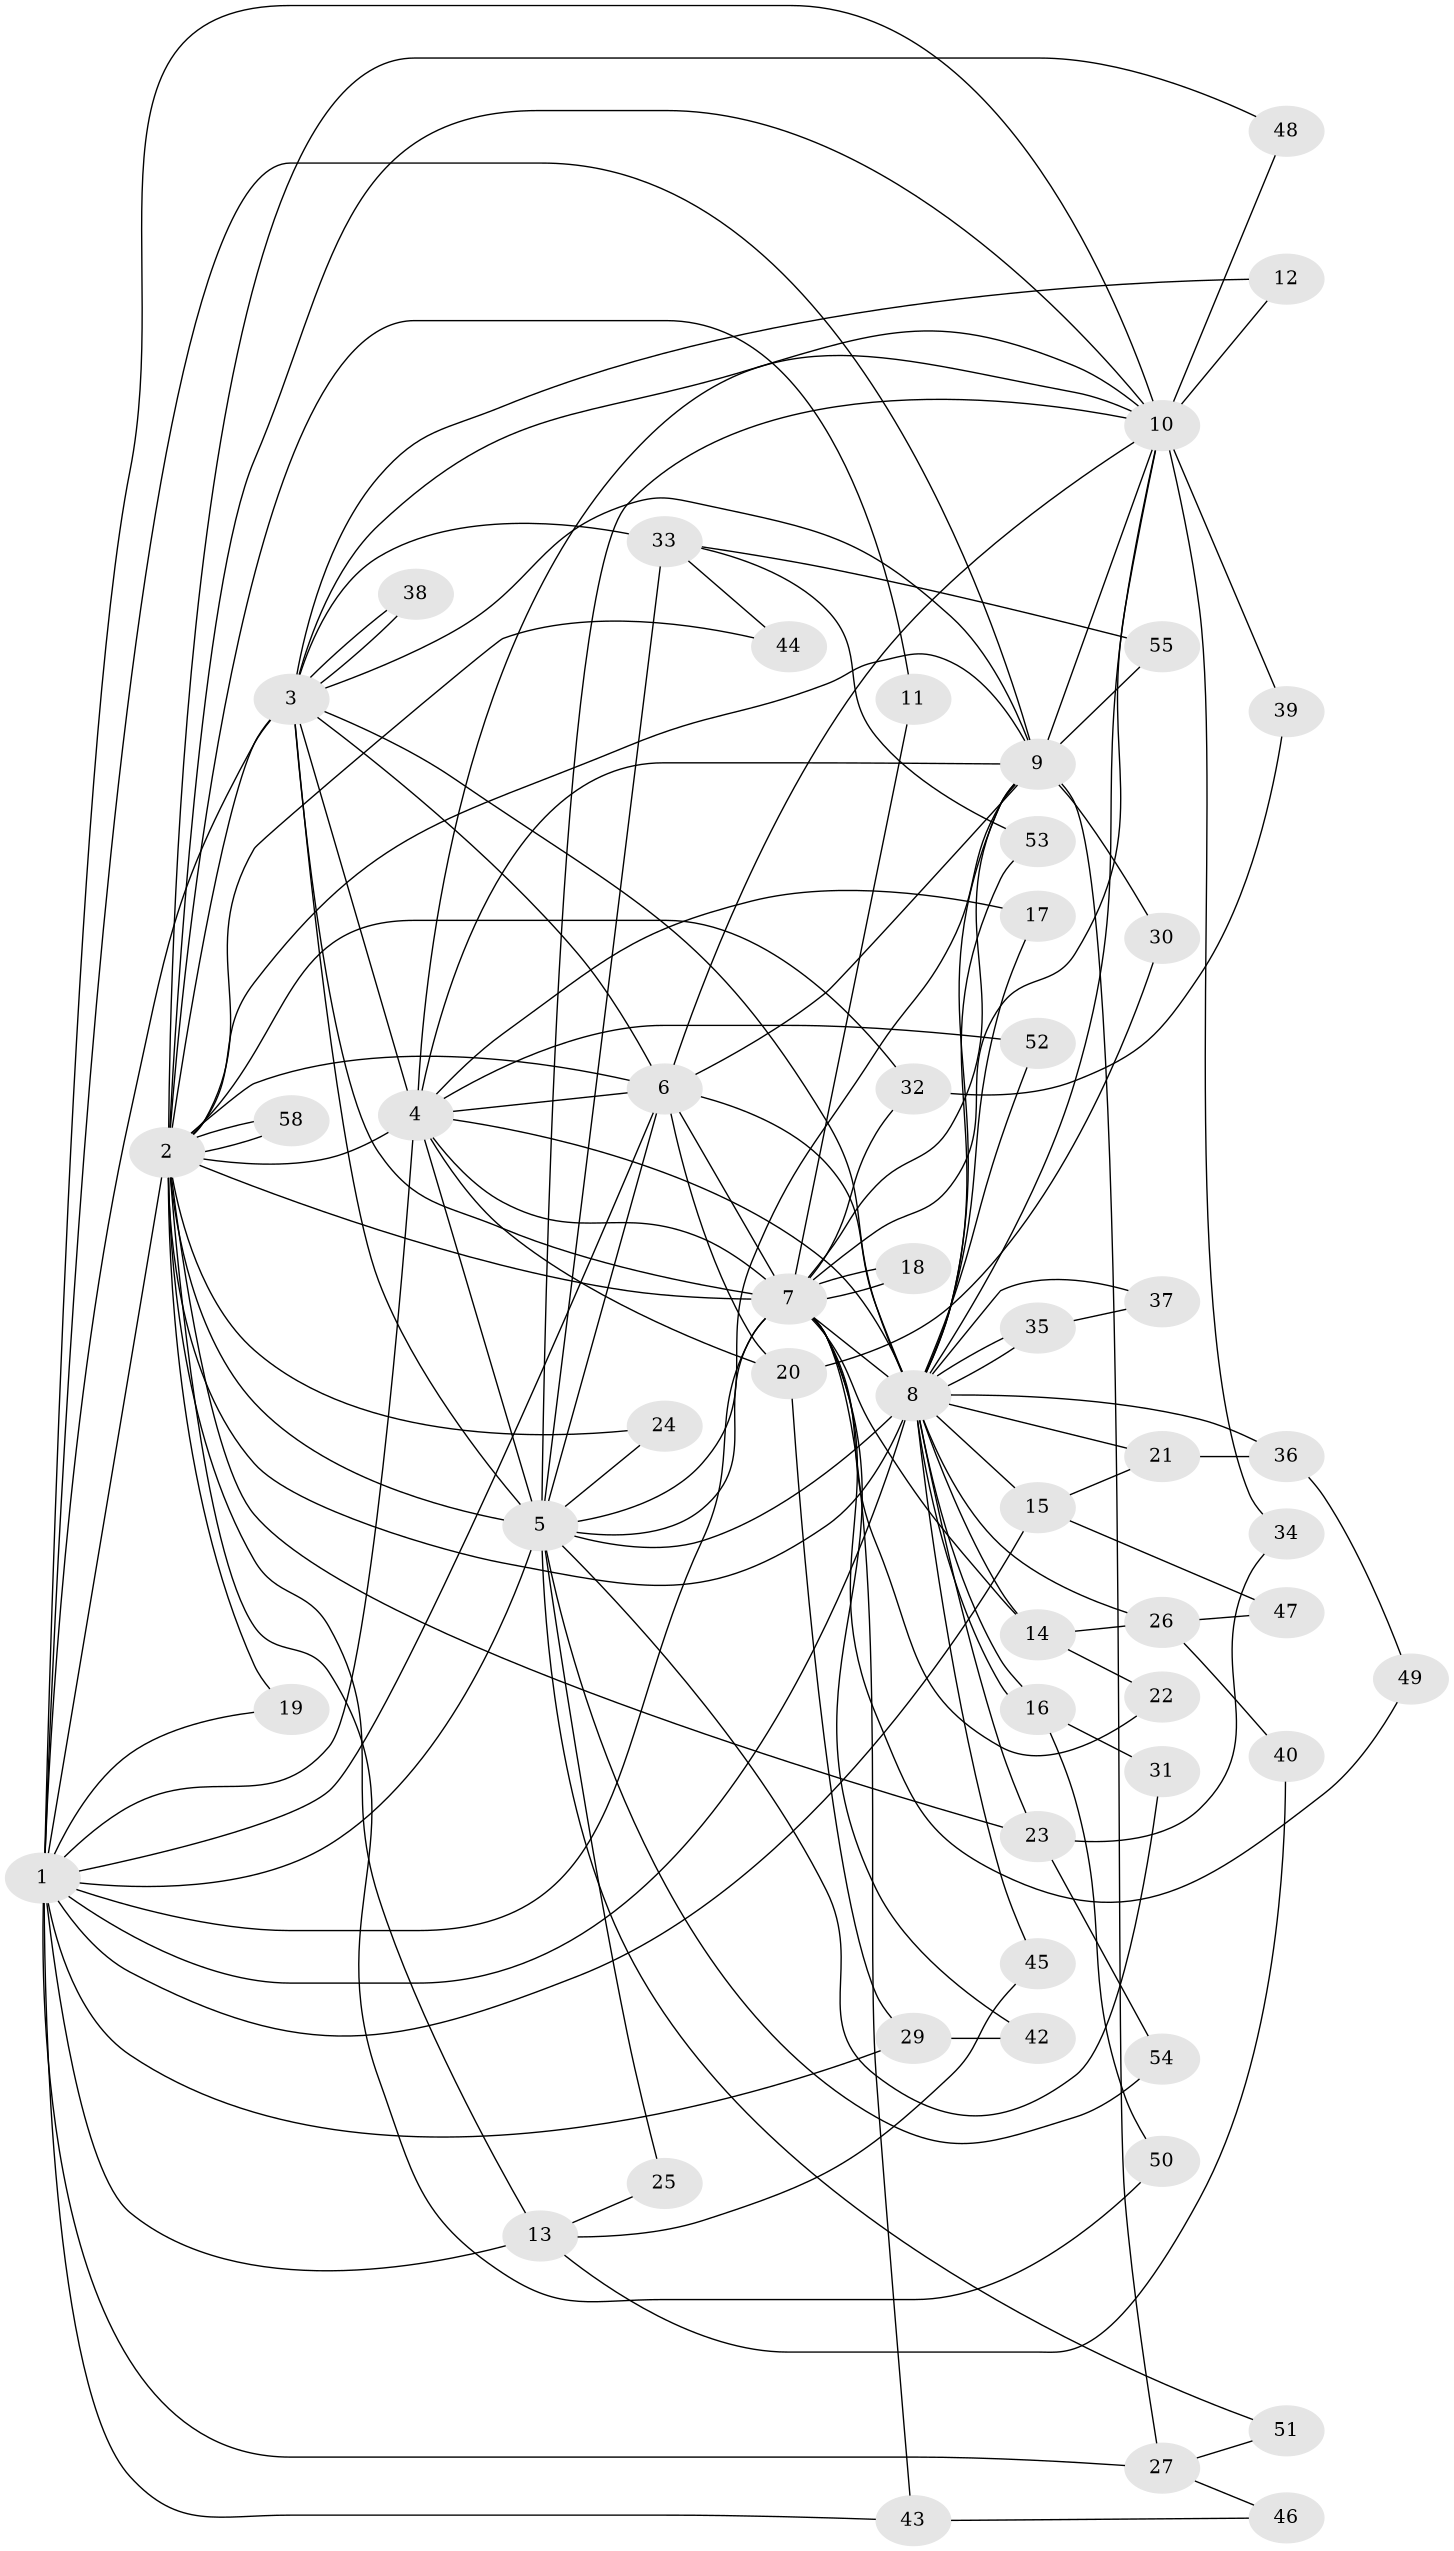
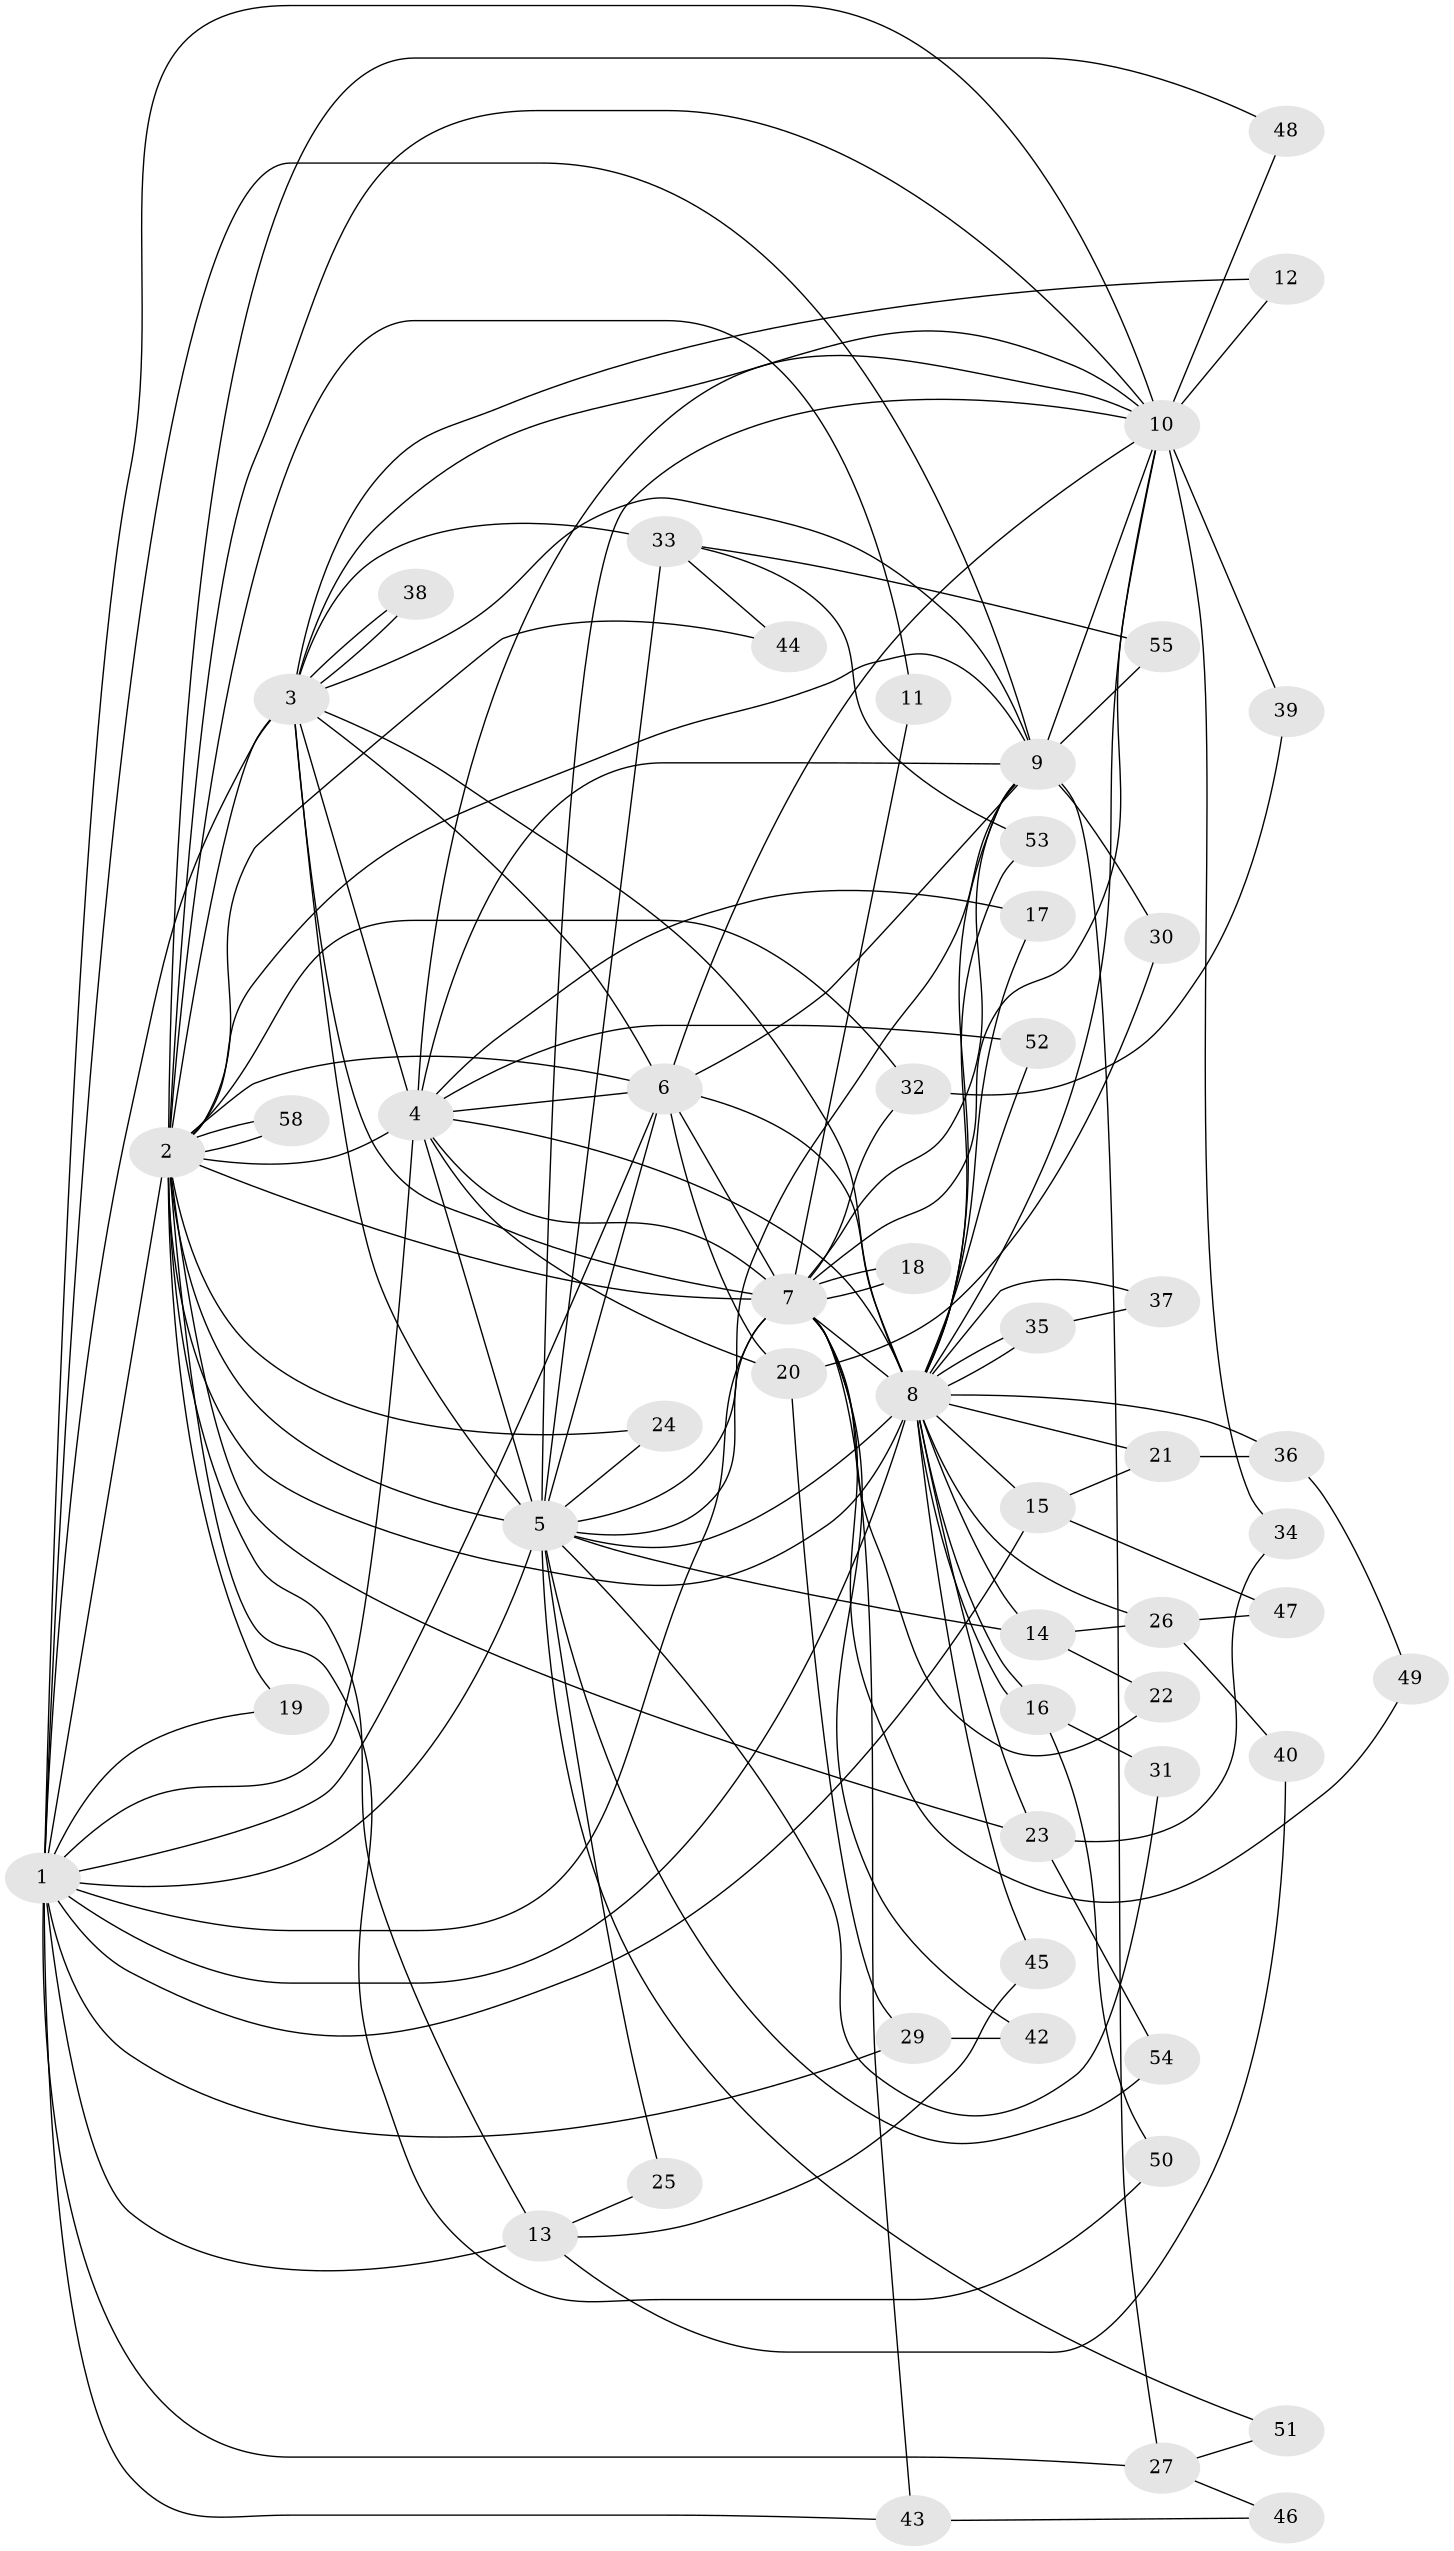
edge "7" -- "14": now "5" -- "14"
